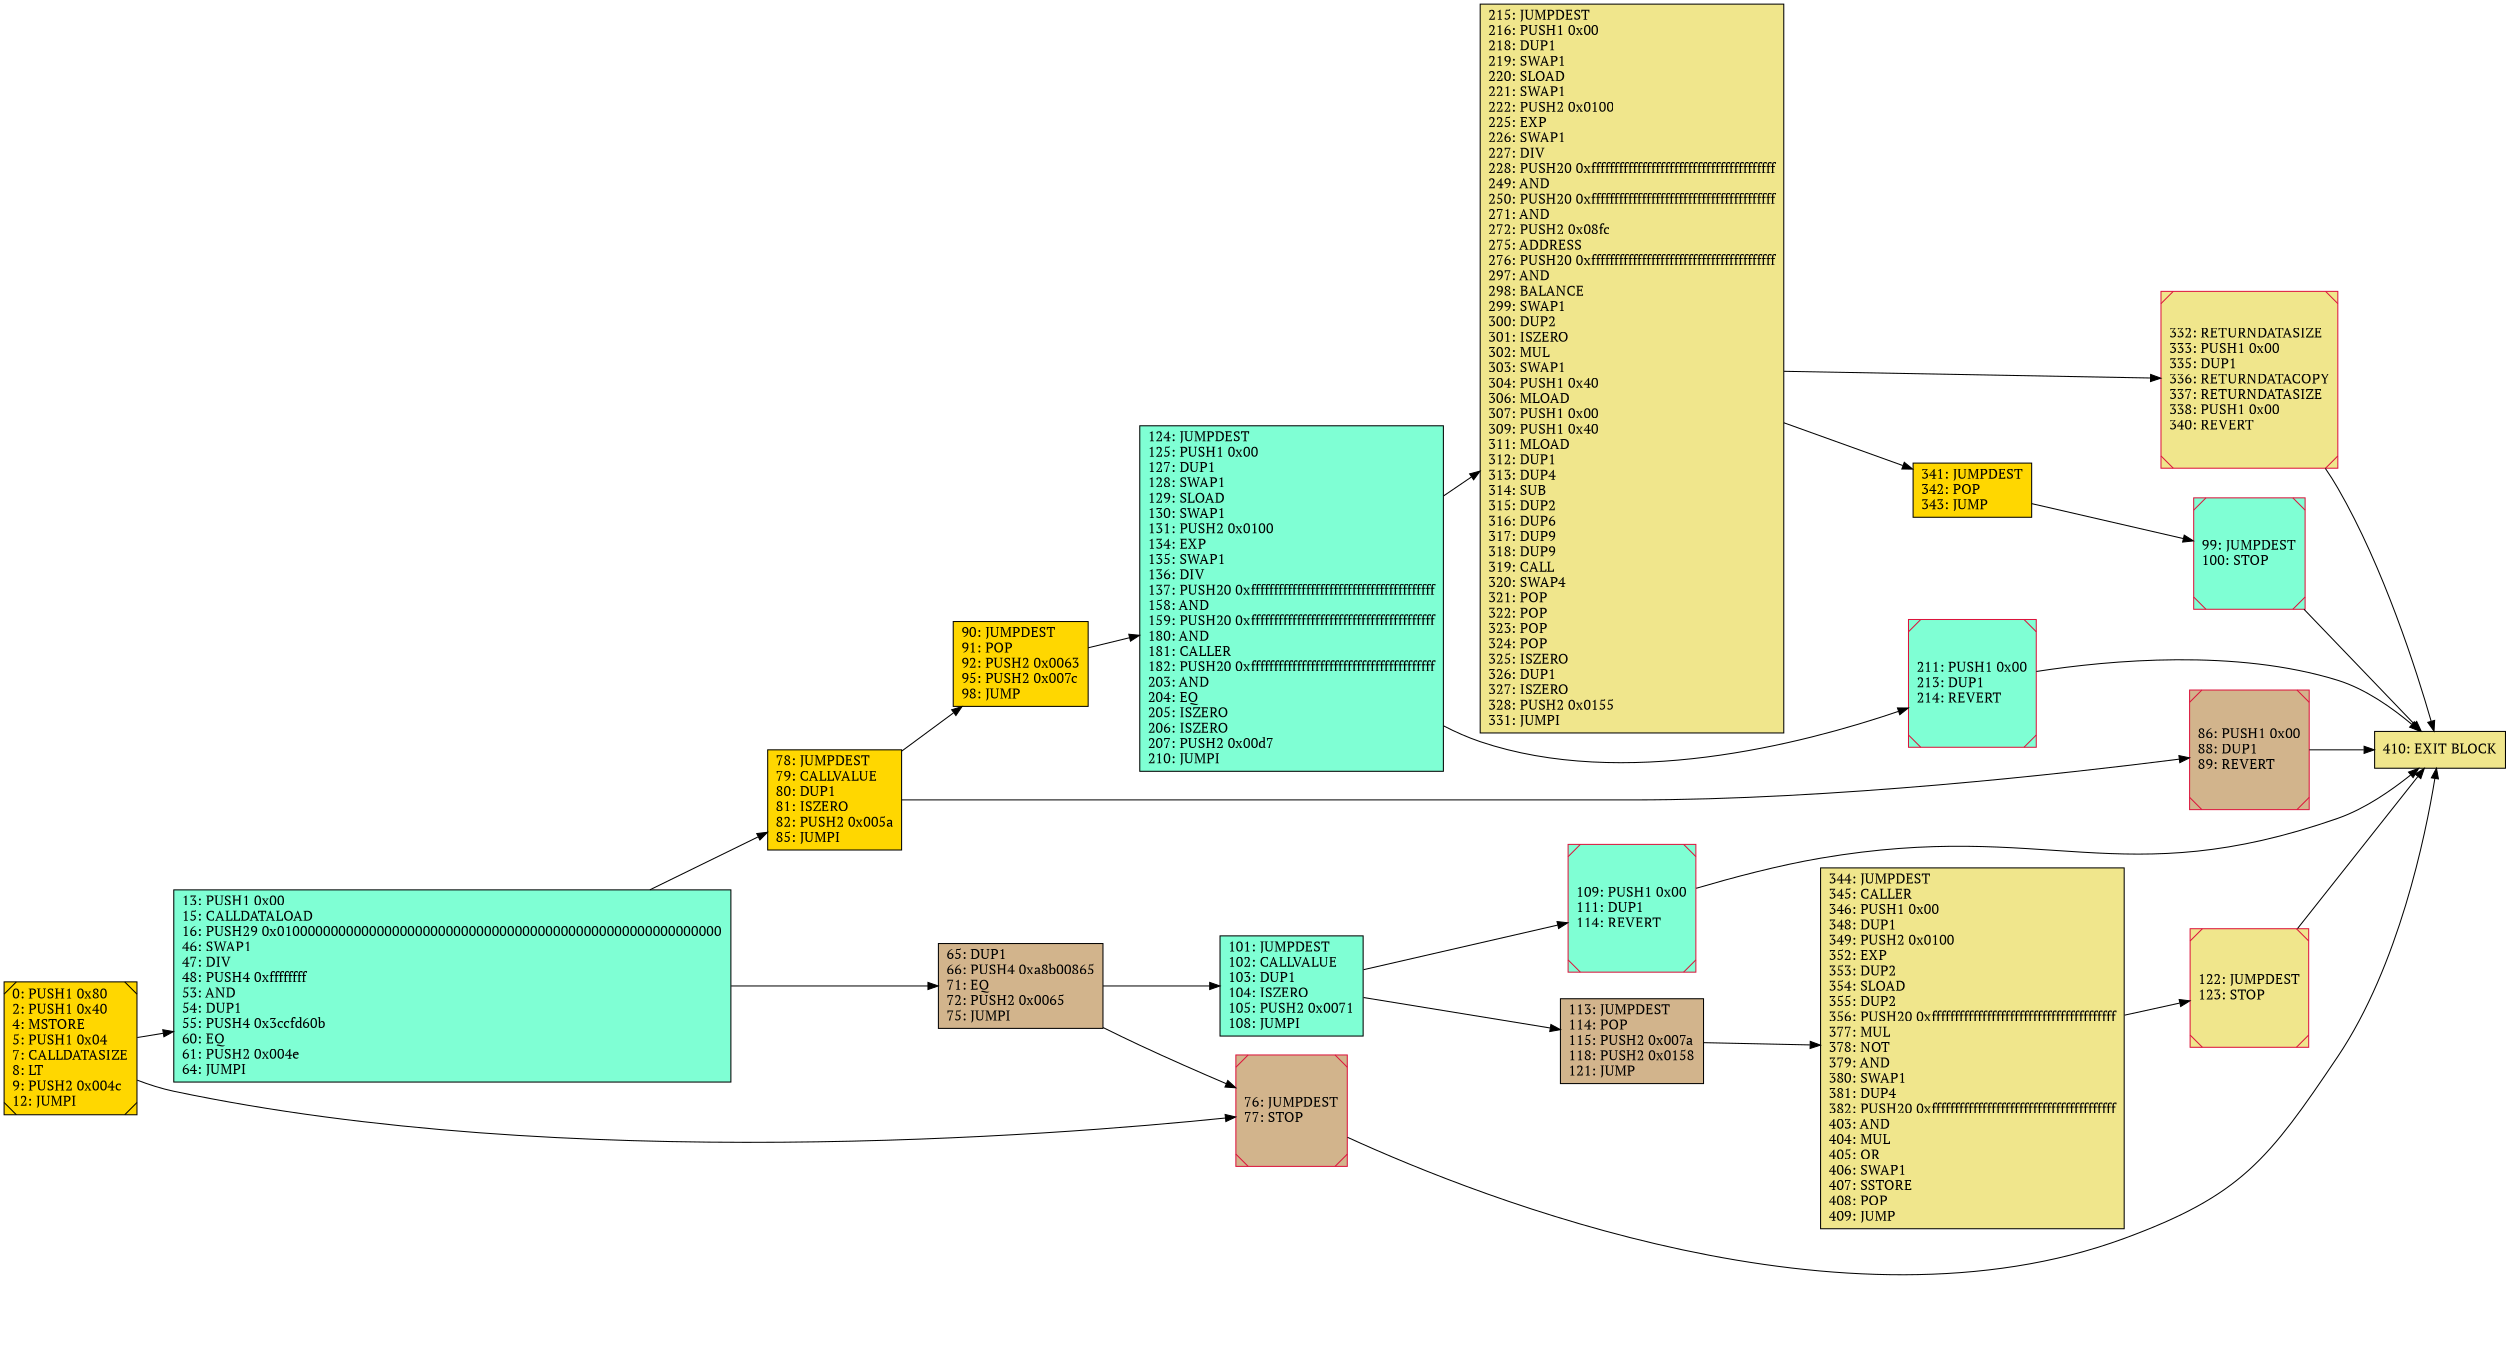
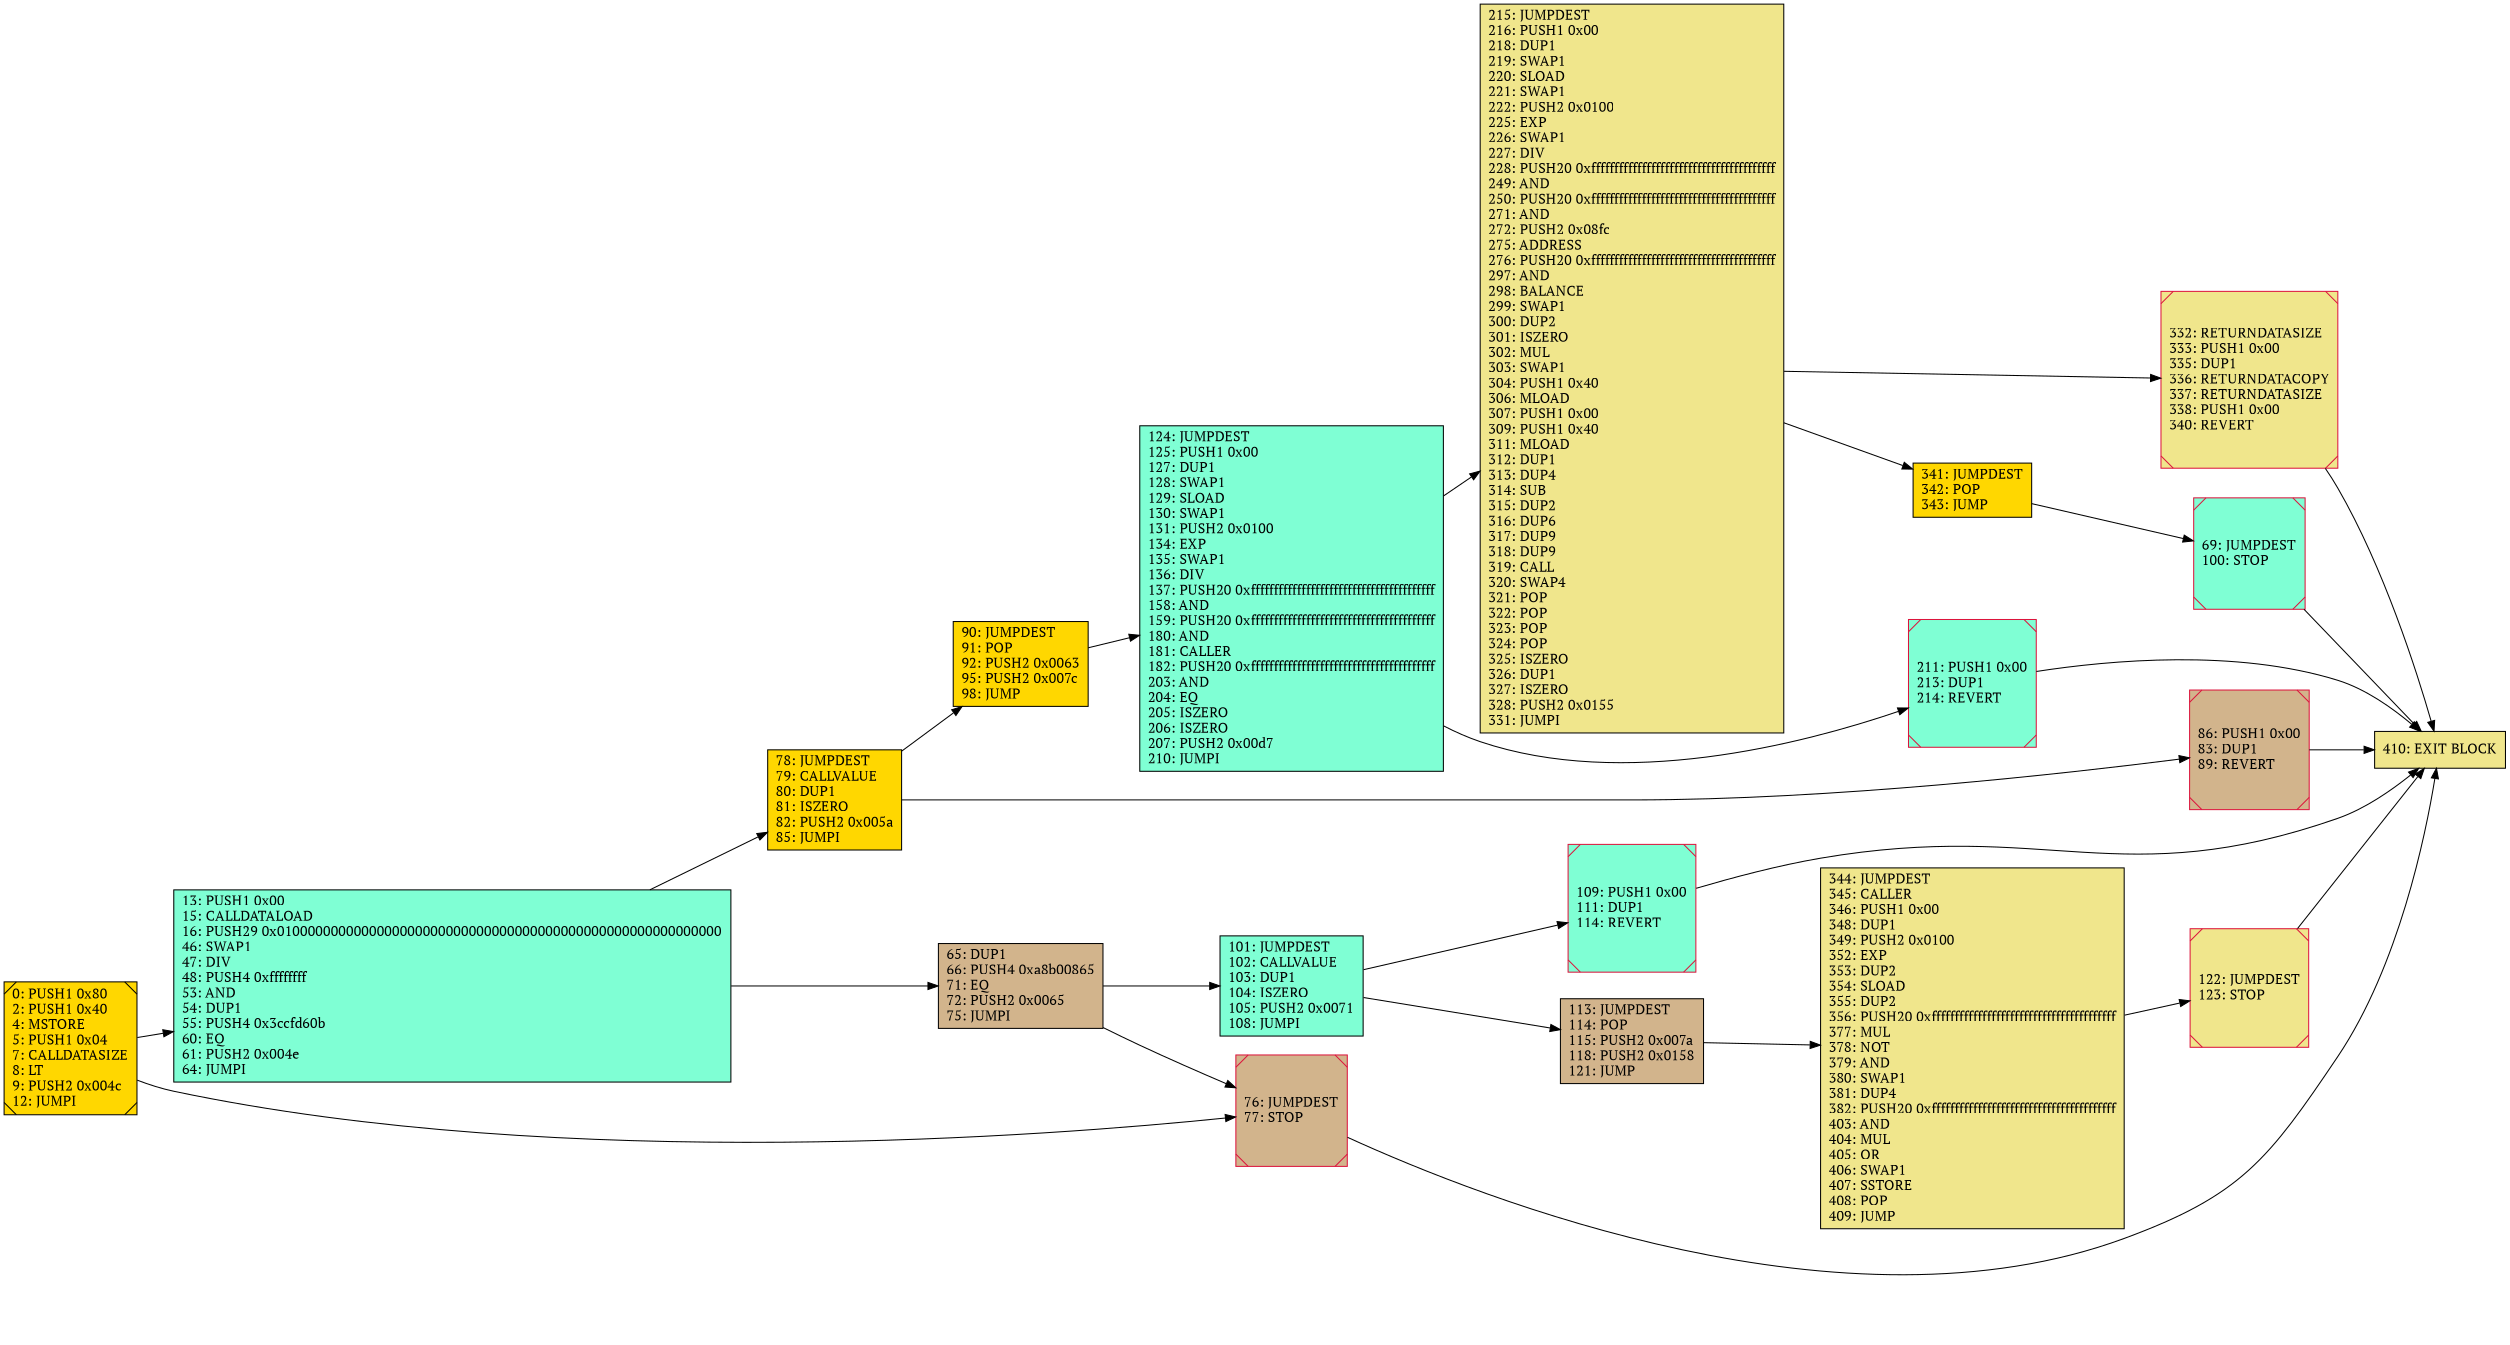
node "99: JUMPDEST 100: STOP": label "99: JUMPDEST 100: STOP" -> "69: JUMPDEST 100: STOP"
node "86: PUSH1 0x00 88: DUP1 89: REVERT": label "86: PUSH1 0x00 88: DUP1 89: REVERT" -> "86: PUSH1 0x00 83: DUP1 89: REVERT"
